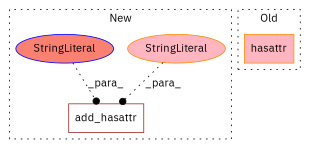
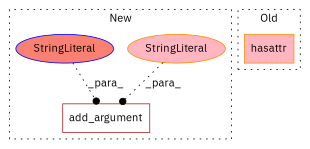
node "add_hasattr": label "add_hasattr" -> "add_argument"
